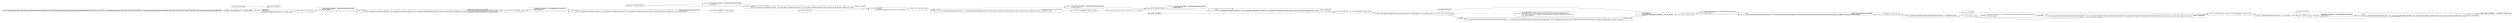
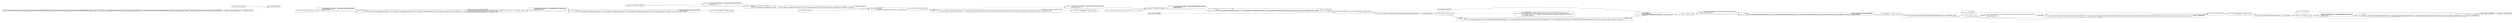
node "3: 0x0006": removed
